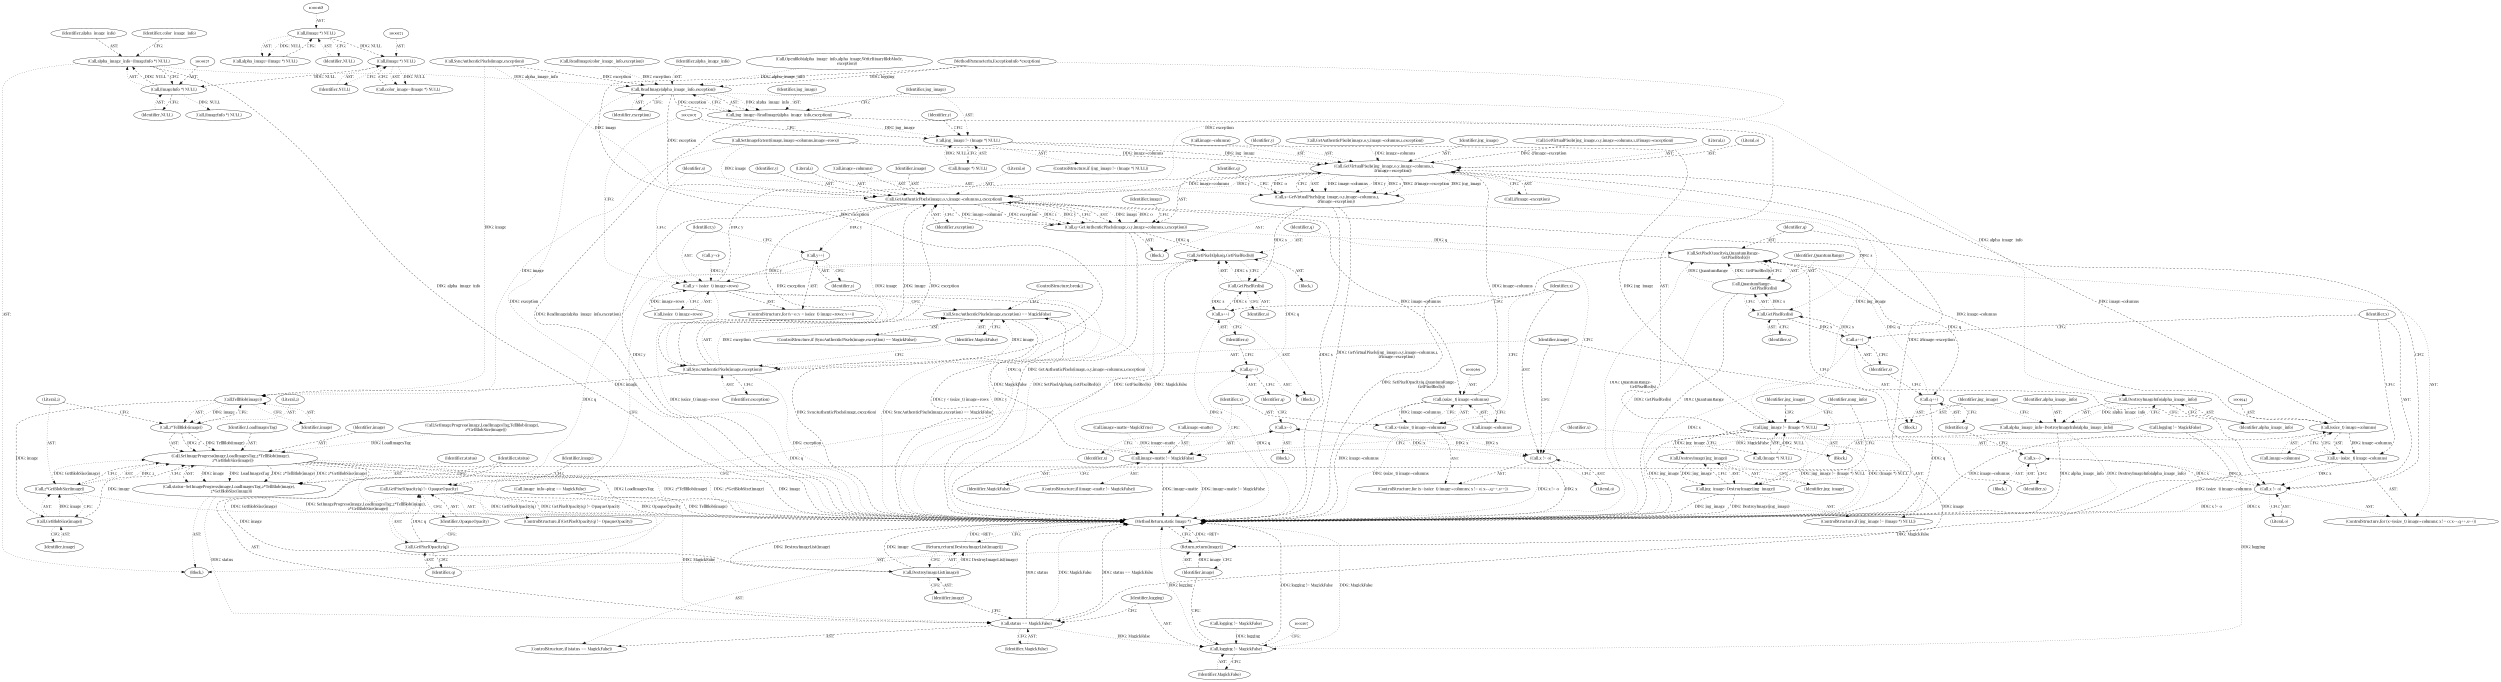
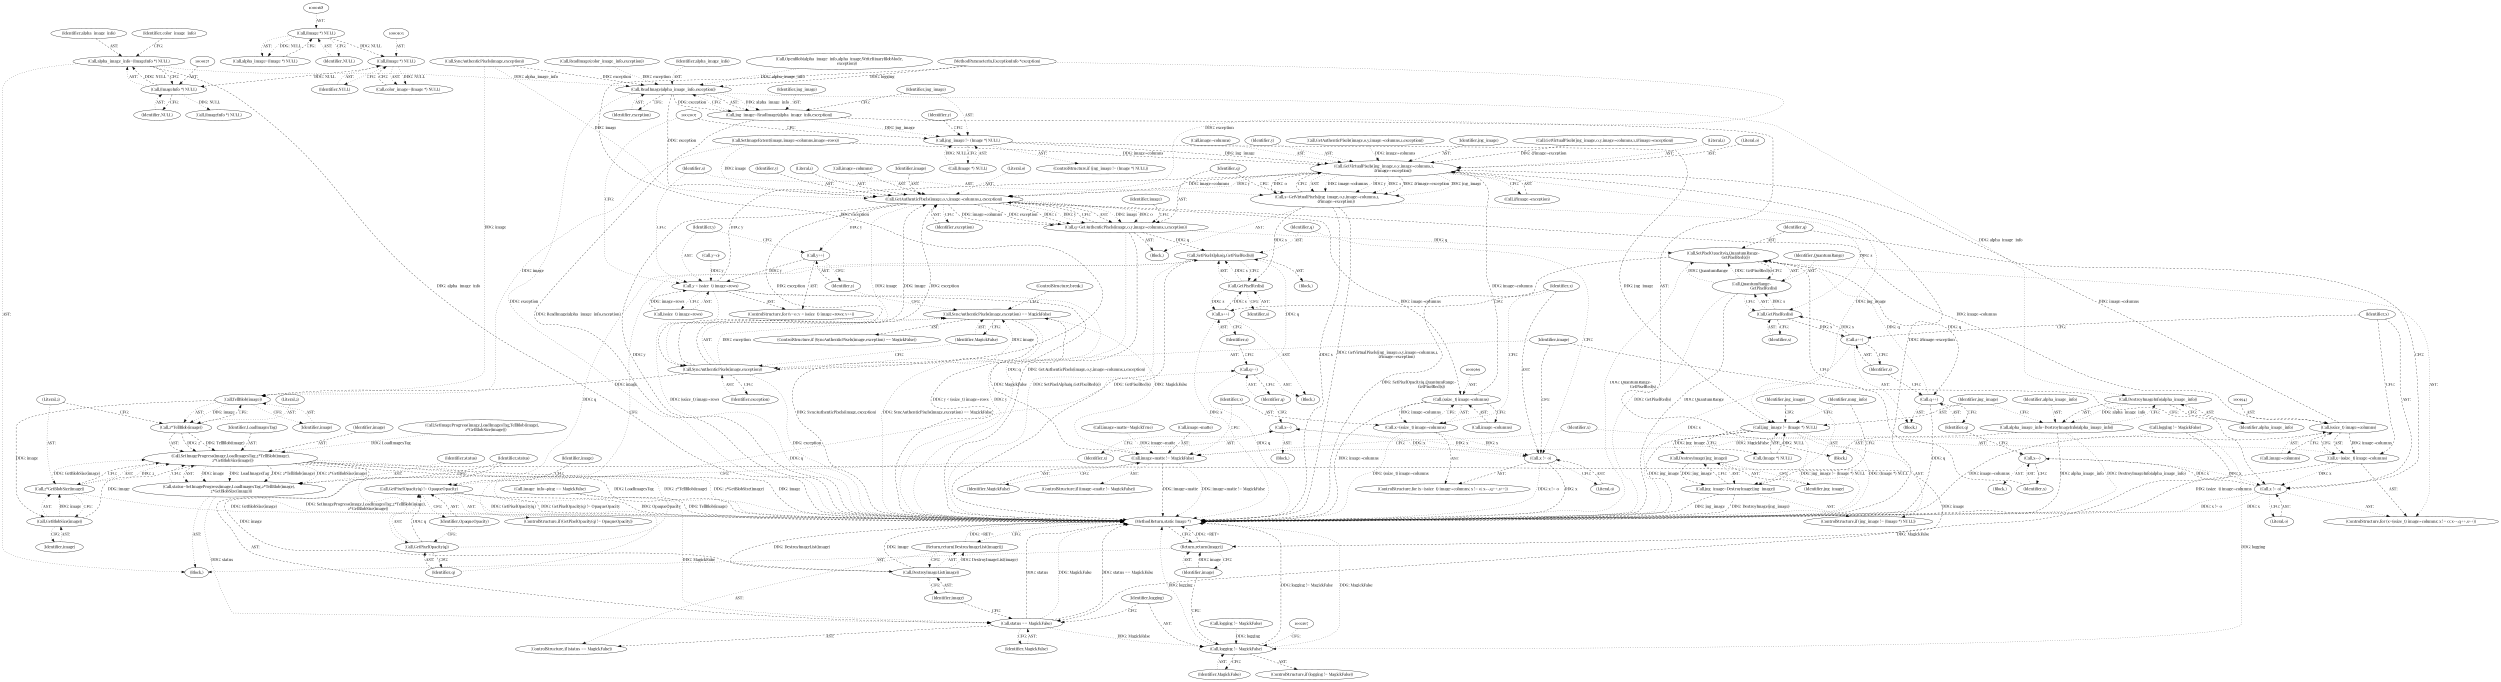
node "1000173": label "1000173" -> "1000103"
node "(ControlStructure,if (logging != MagickFalse))": added
